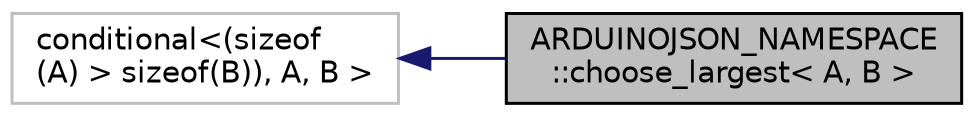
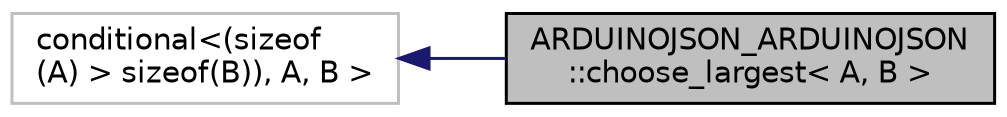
node "ARDUINOJSON_NAMESPACE ::choose_largest< A, B >": label "ARDUINOJSON_NAMESPACE ::choose_largest< A, B >" -> "ARDUINOJSON_ARDUINOJSON ::choose_largest< A, B >"
